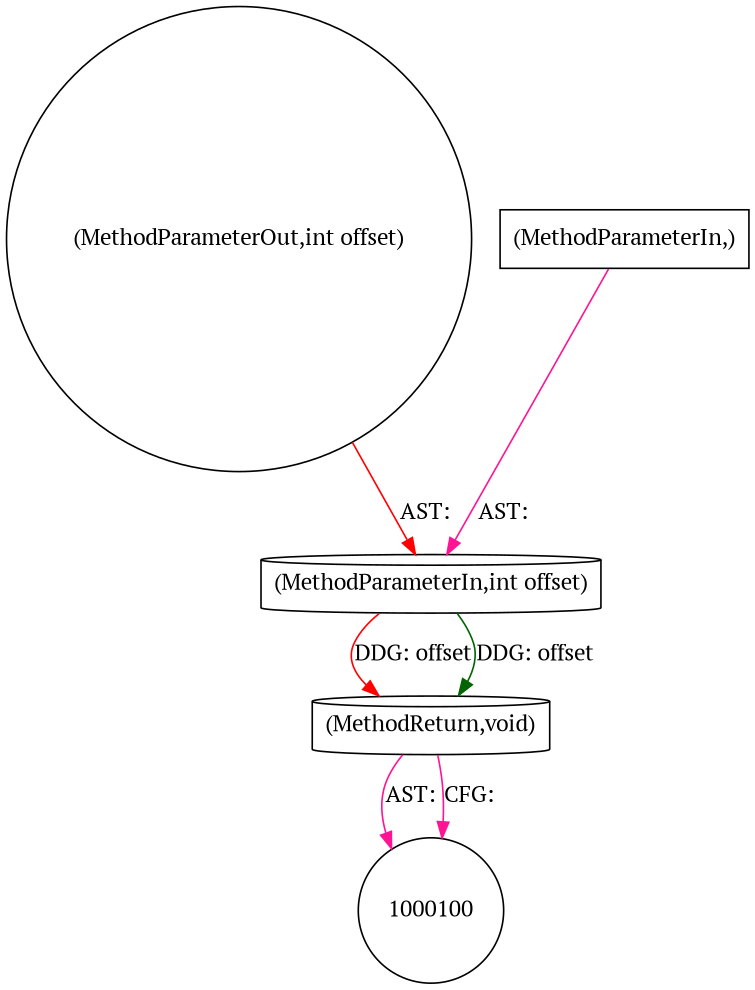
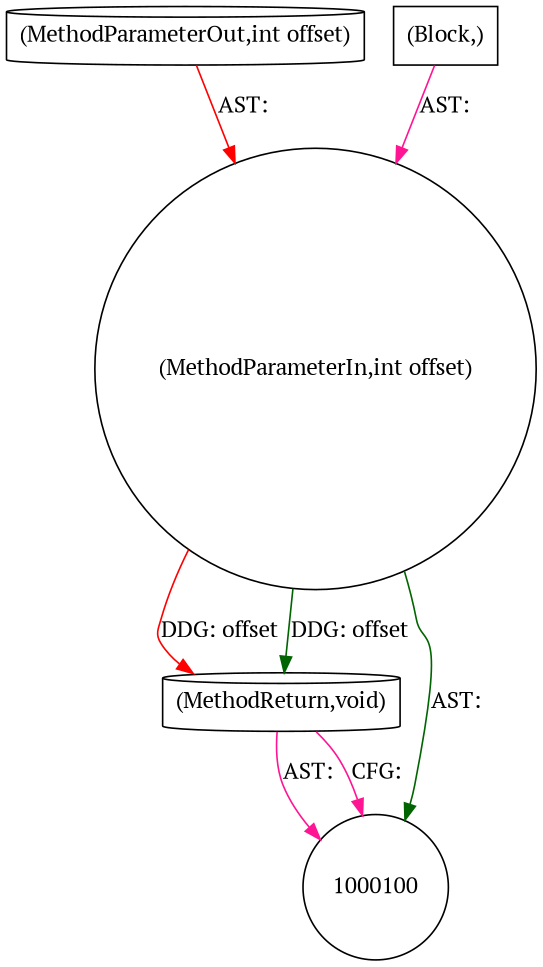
node "(MethodParameterOut,int offset)": shape circle -> cylinder
node "(MethodParameterIn,)": label "(MethodParameterIn,)" -> "(Block,)"
node "(MethodParameterIn,int offset)": shape cylinder -> circle
edge "(MethodParameterIn,int offset)" -> "1000100": added, label "AST:"
